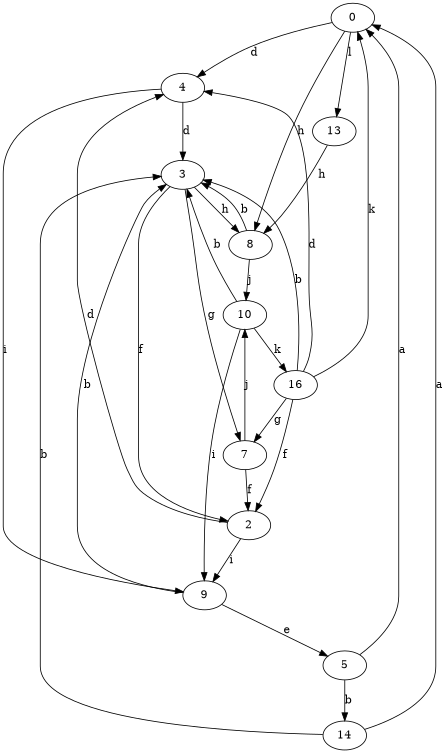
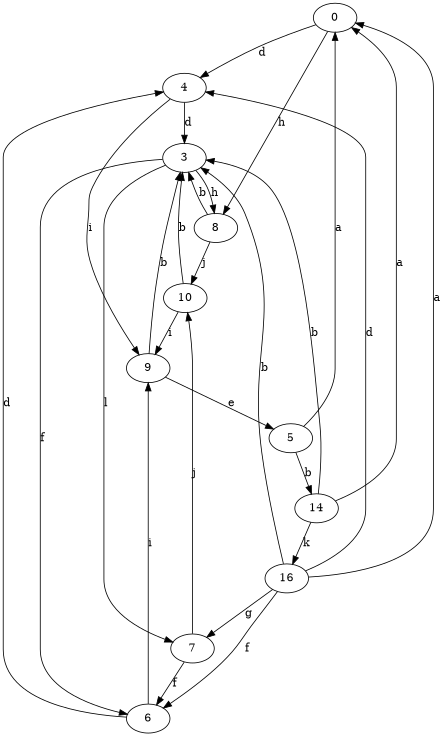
node "13": removed
edge "16" -> "0": label "k" -> "a"
edge "3" -> "7": label "g" -> "l"
edge "10" -> "16": now "14" -> "16"
node "2": label "2" -> "6"
